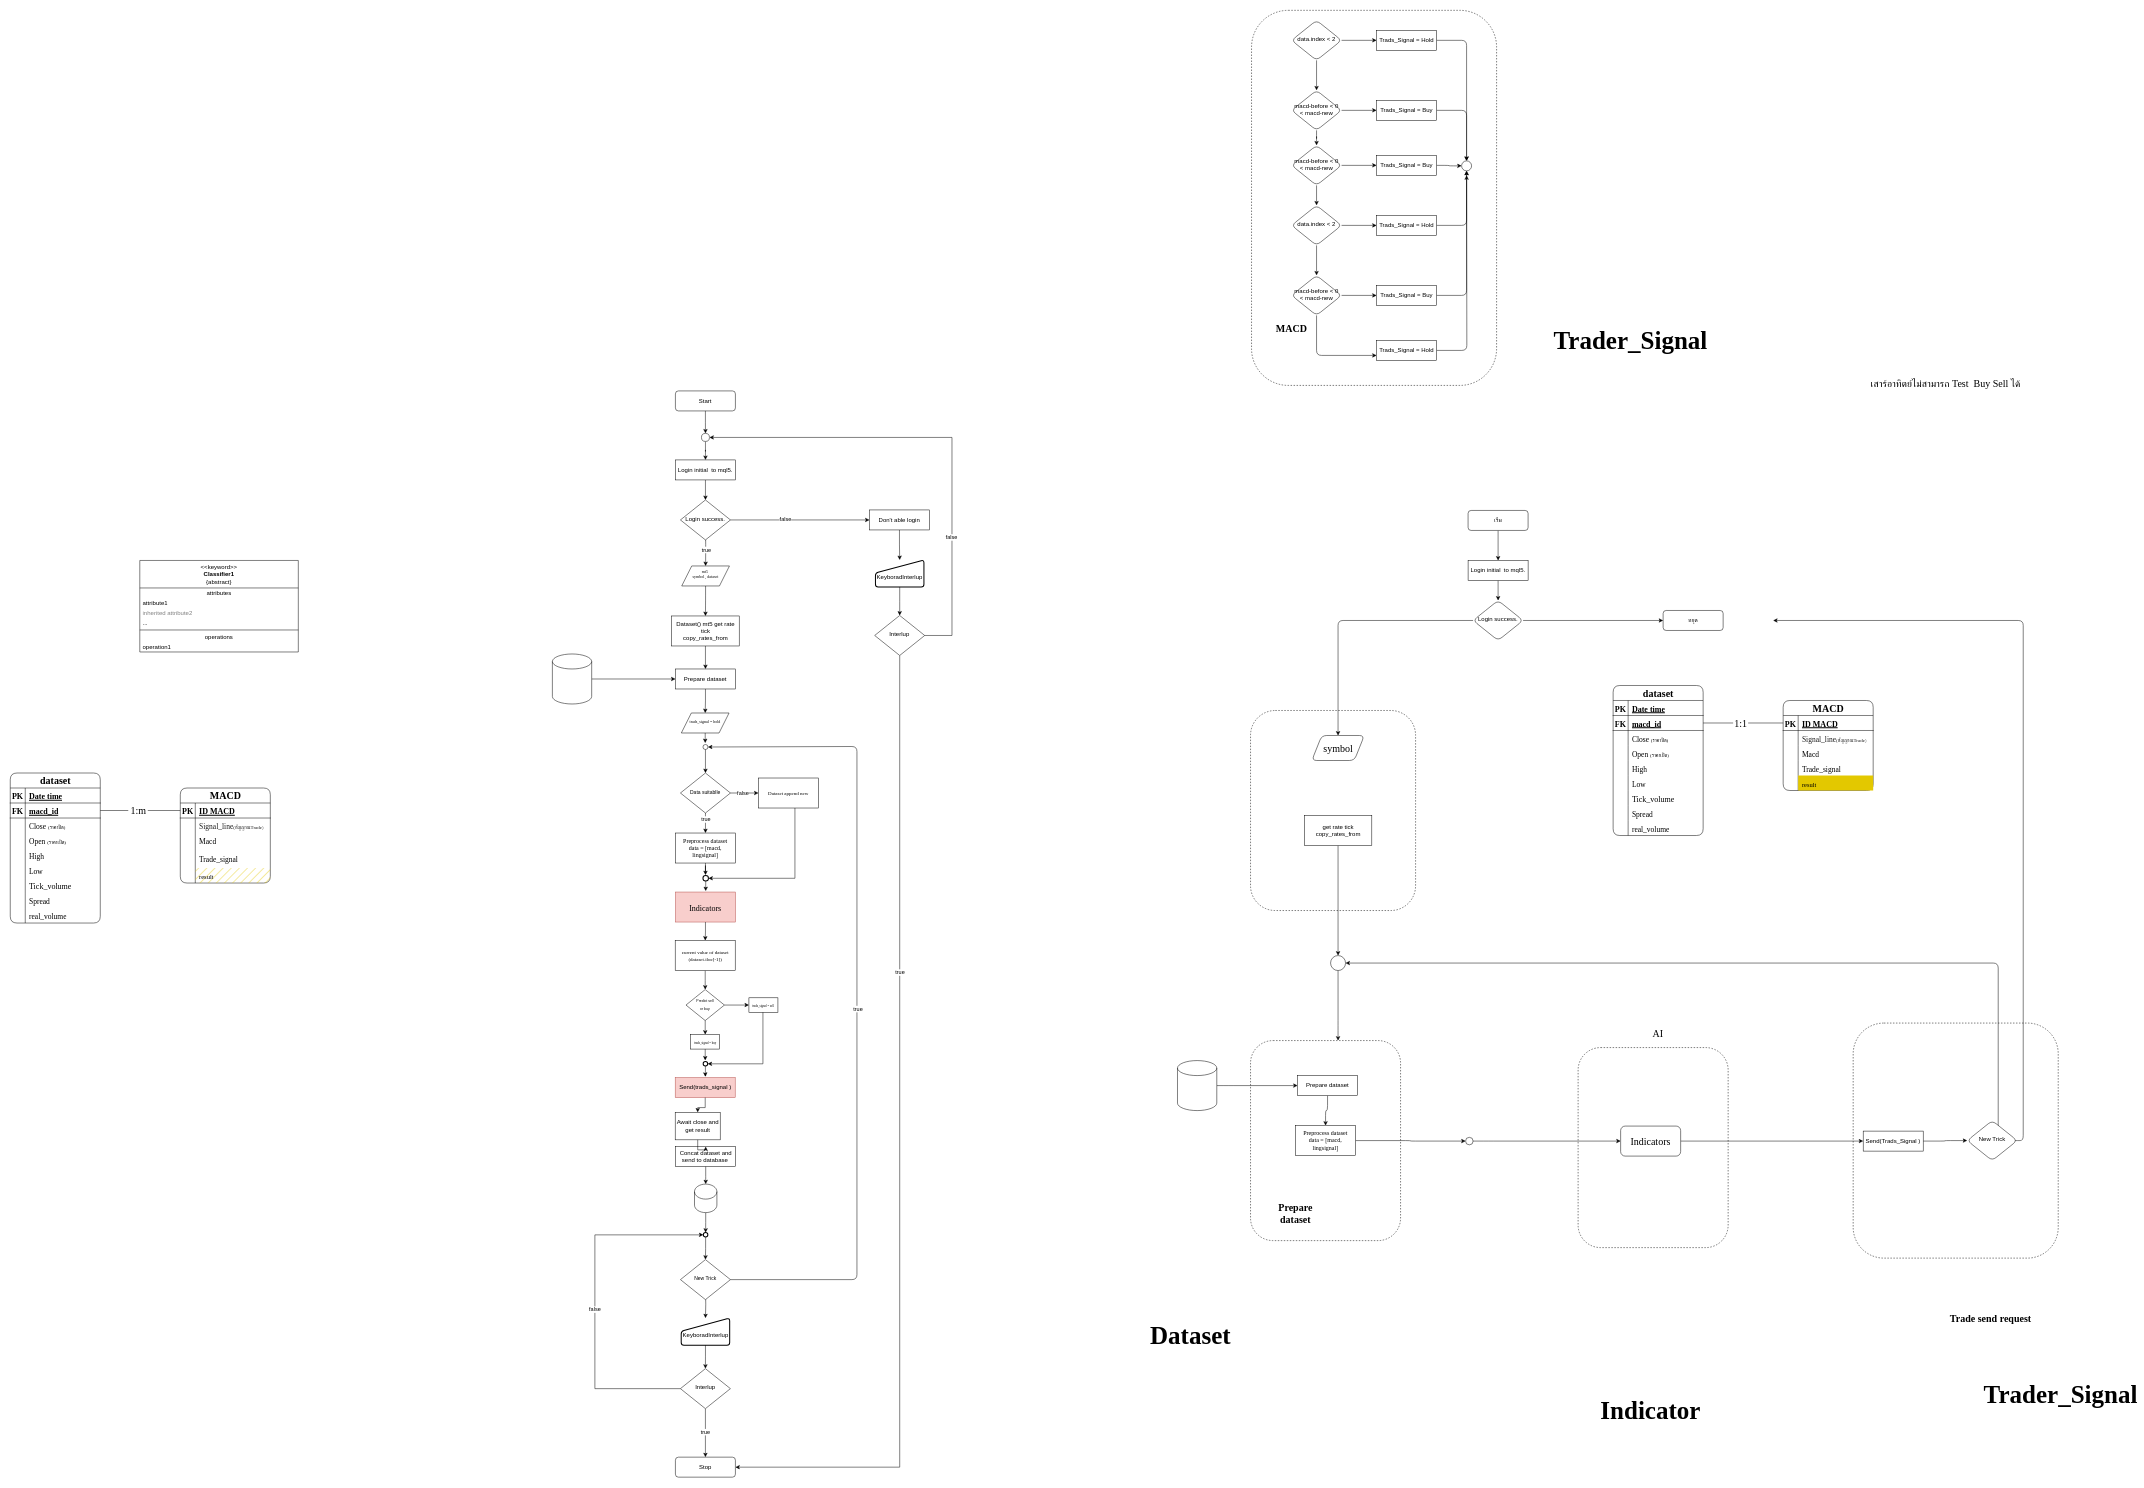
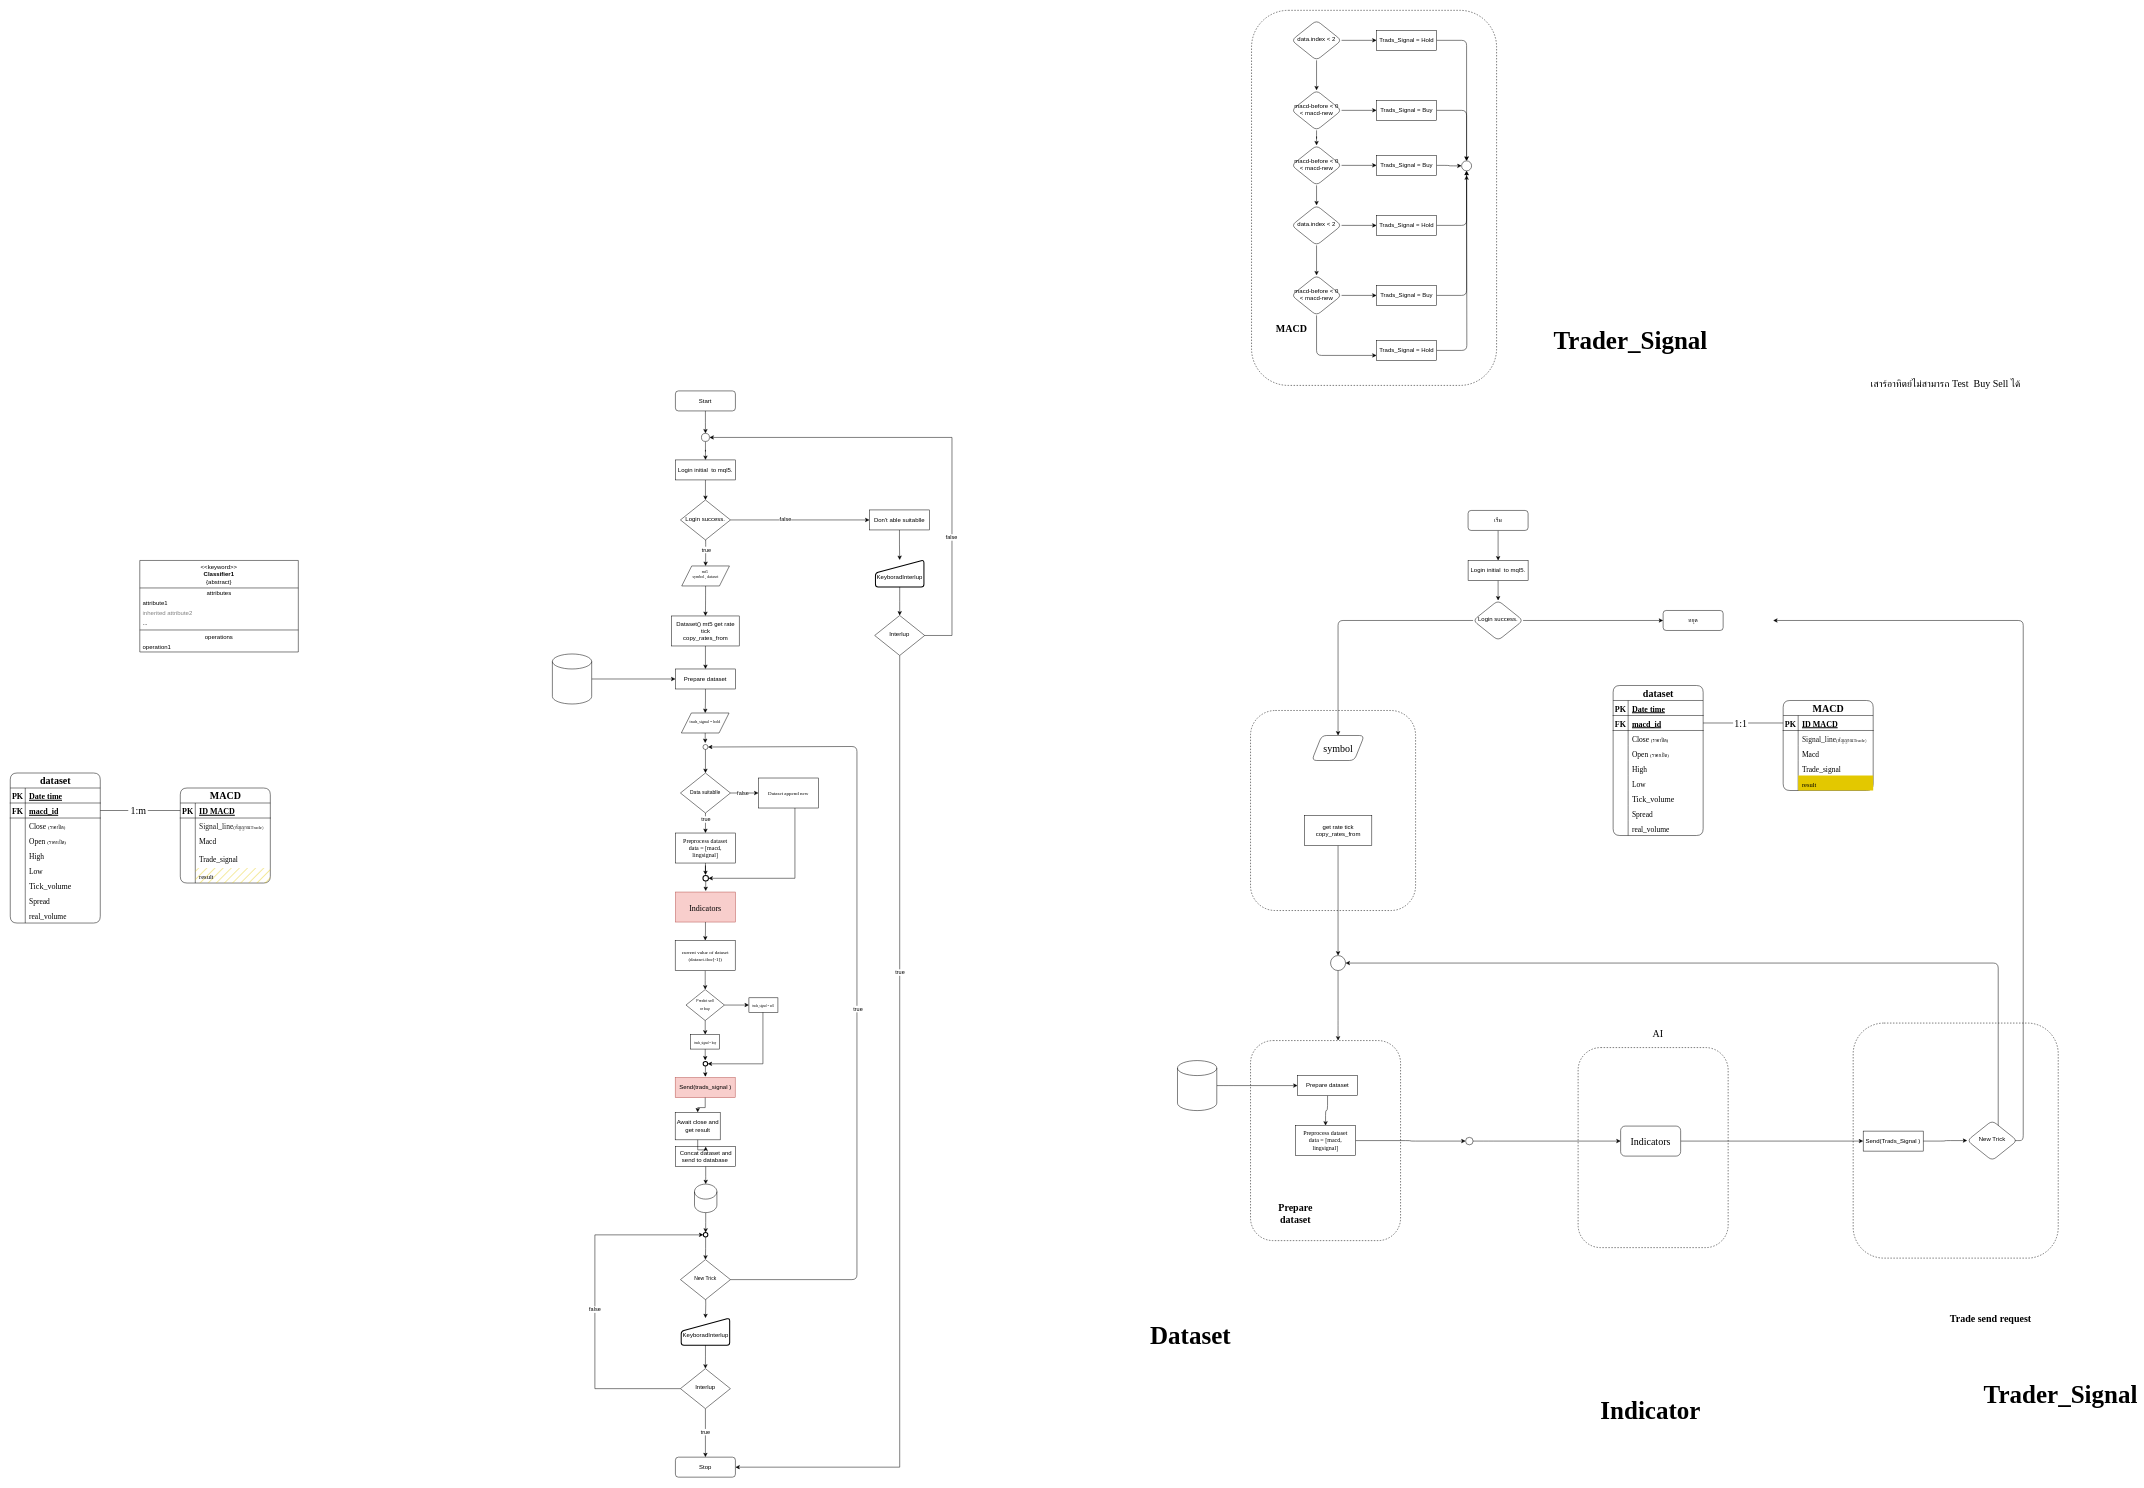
node "Don't able login": label "Don't able login" -> "Don't able suitablle"
